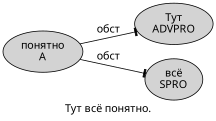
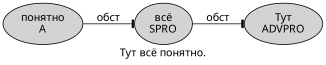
edge "понятно A" -> "Тут ADVPRO": now "всё SPRO" -> "Тут ADVPRO"
